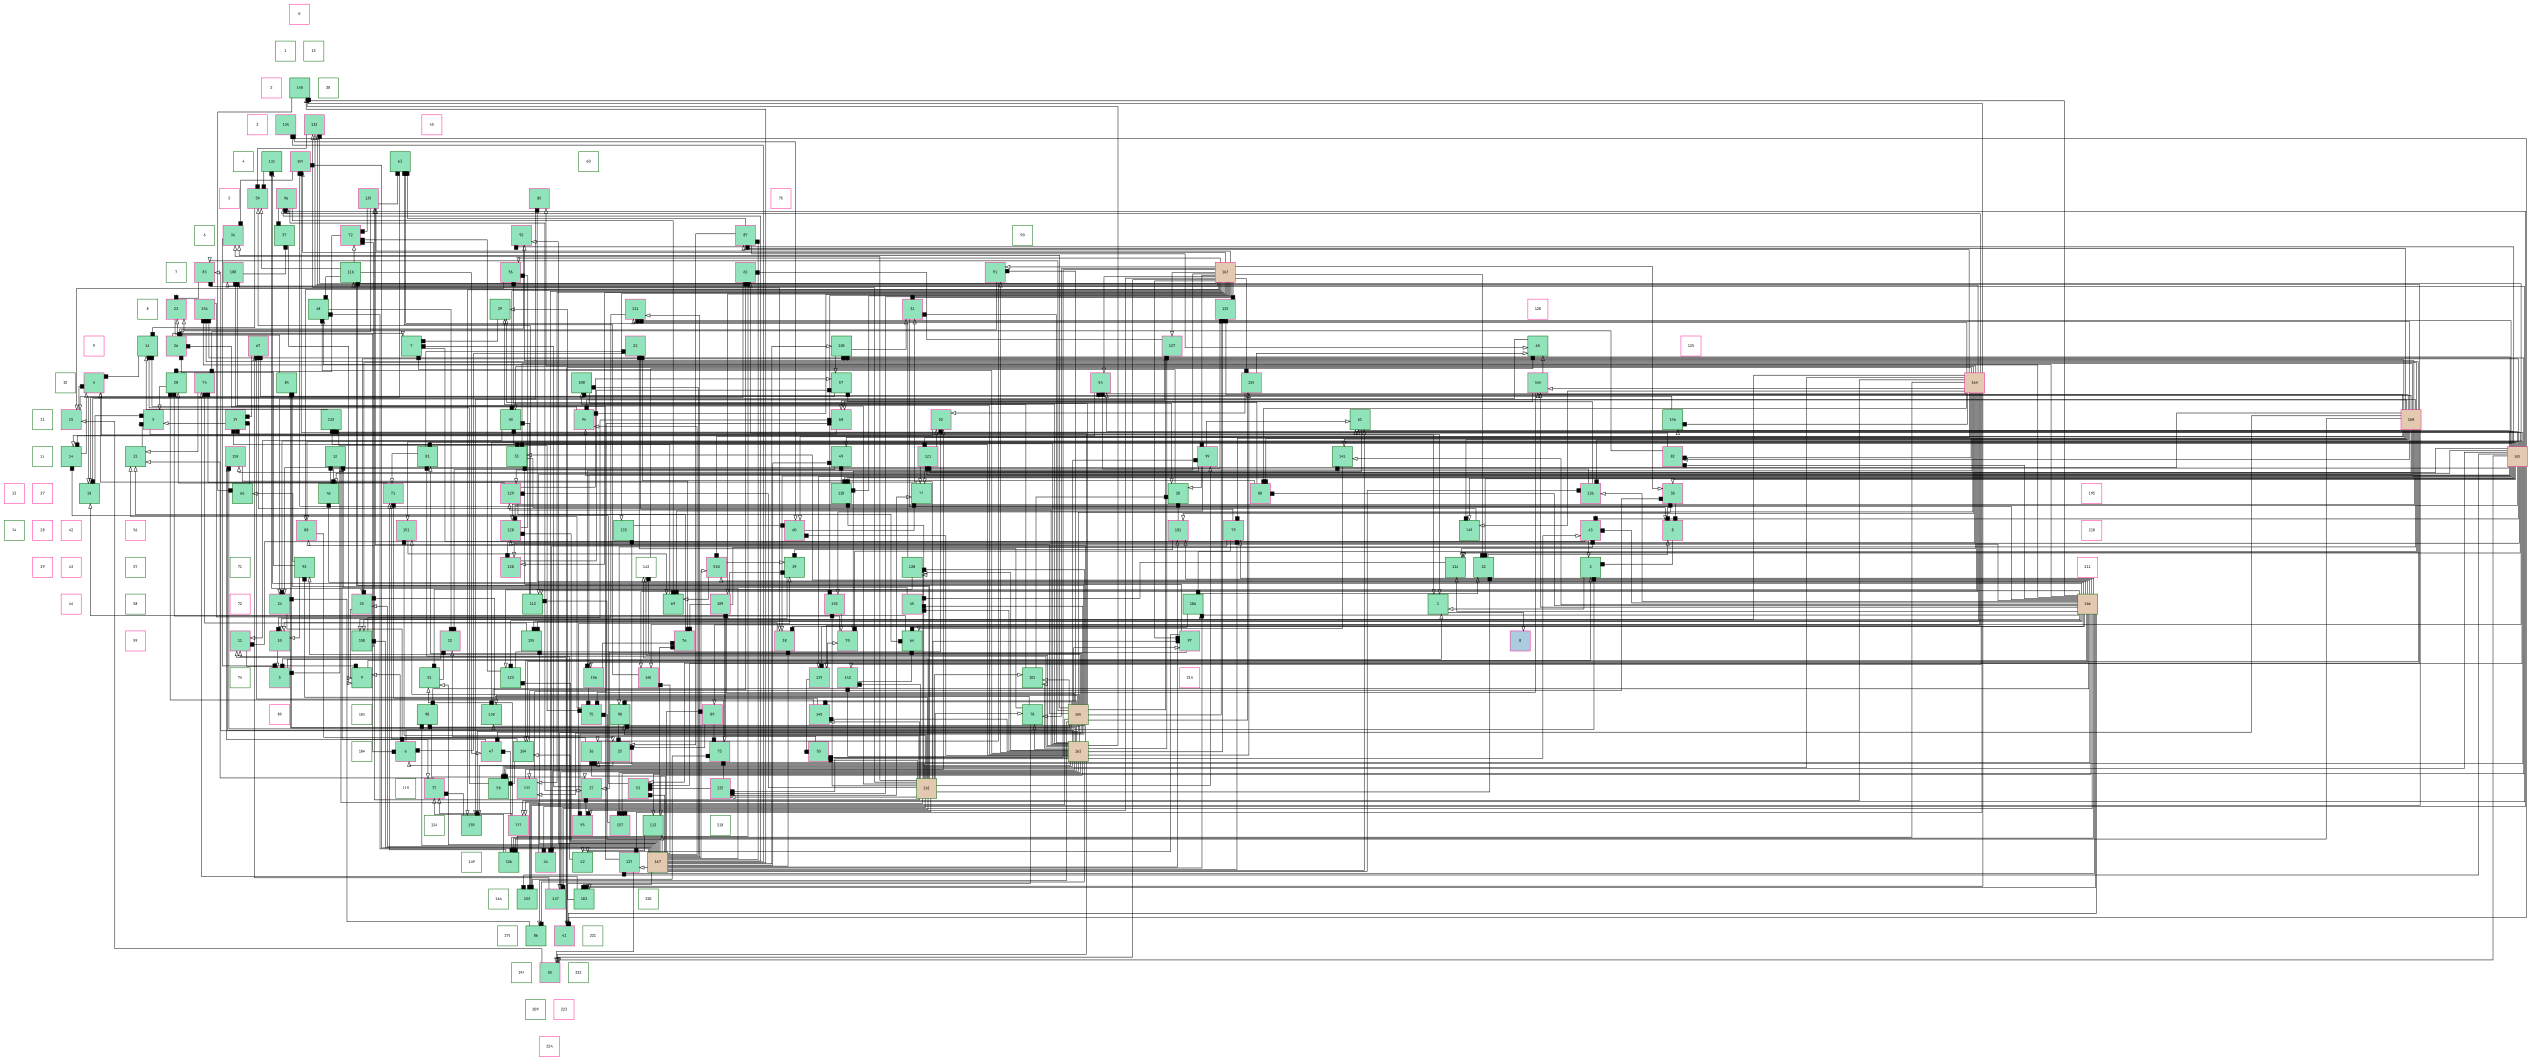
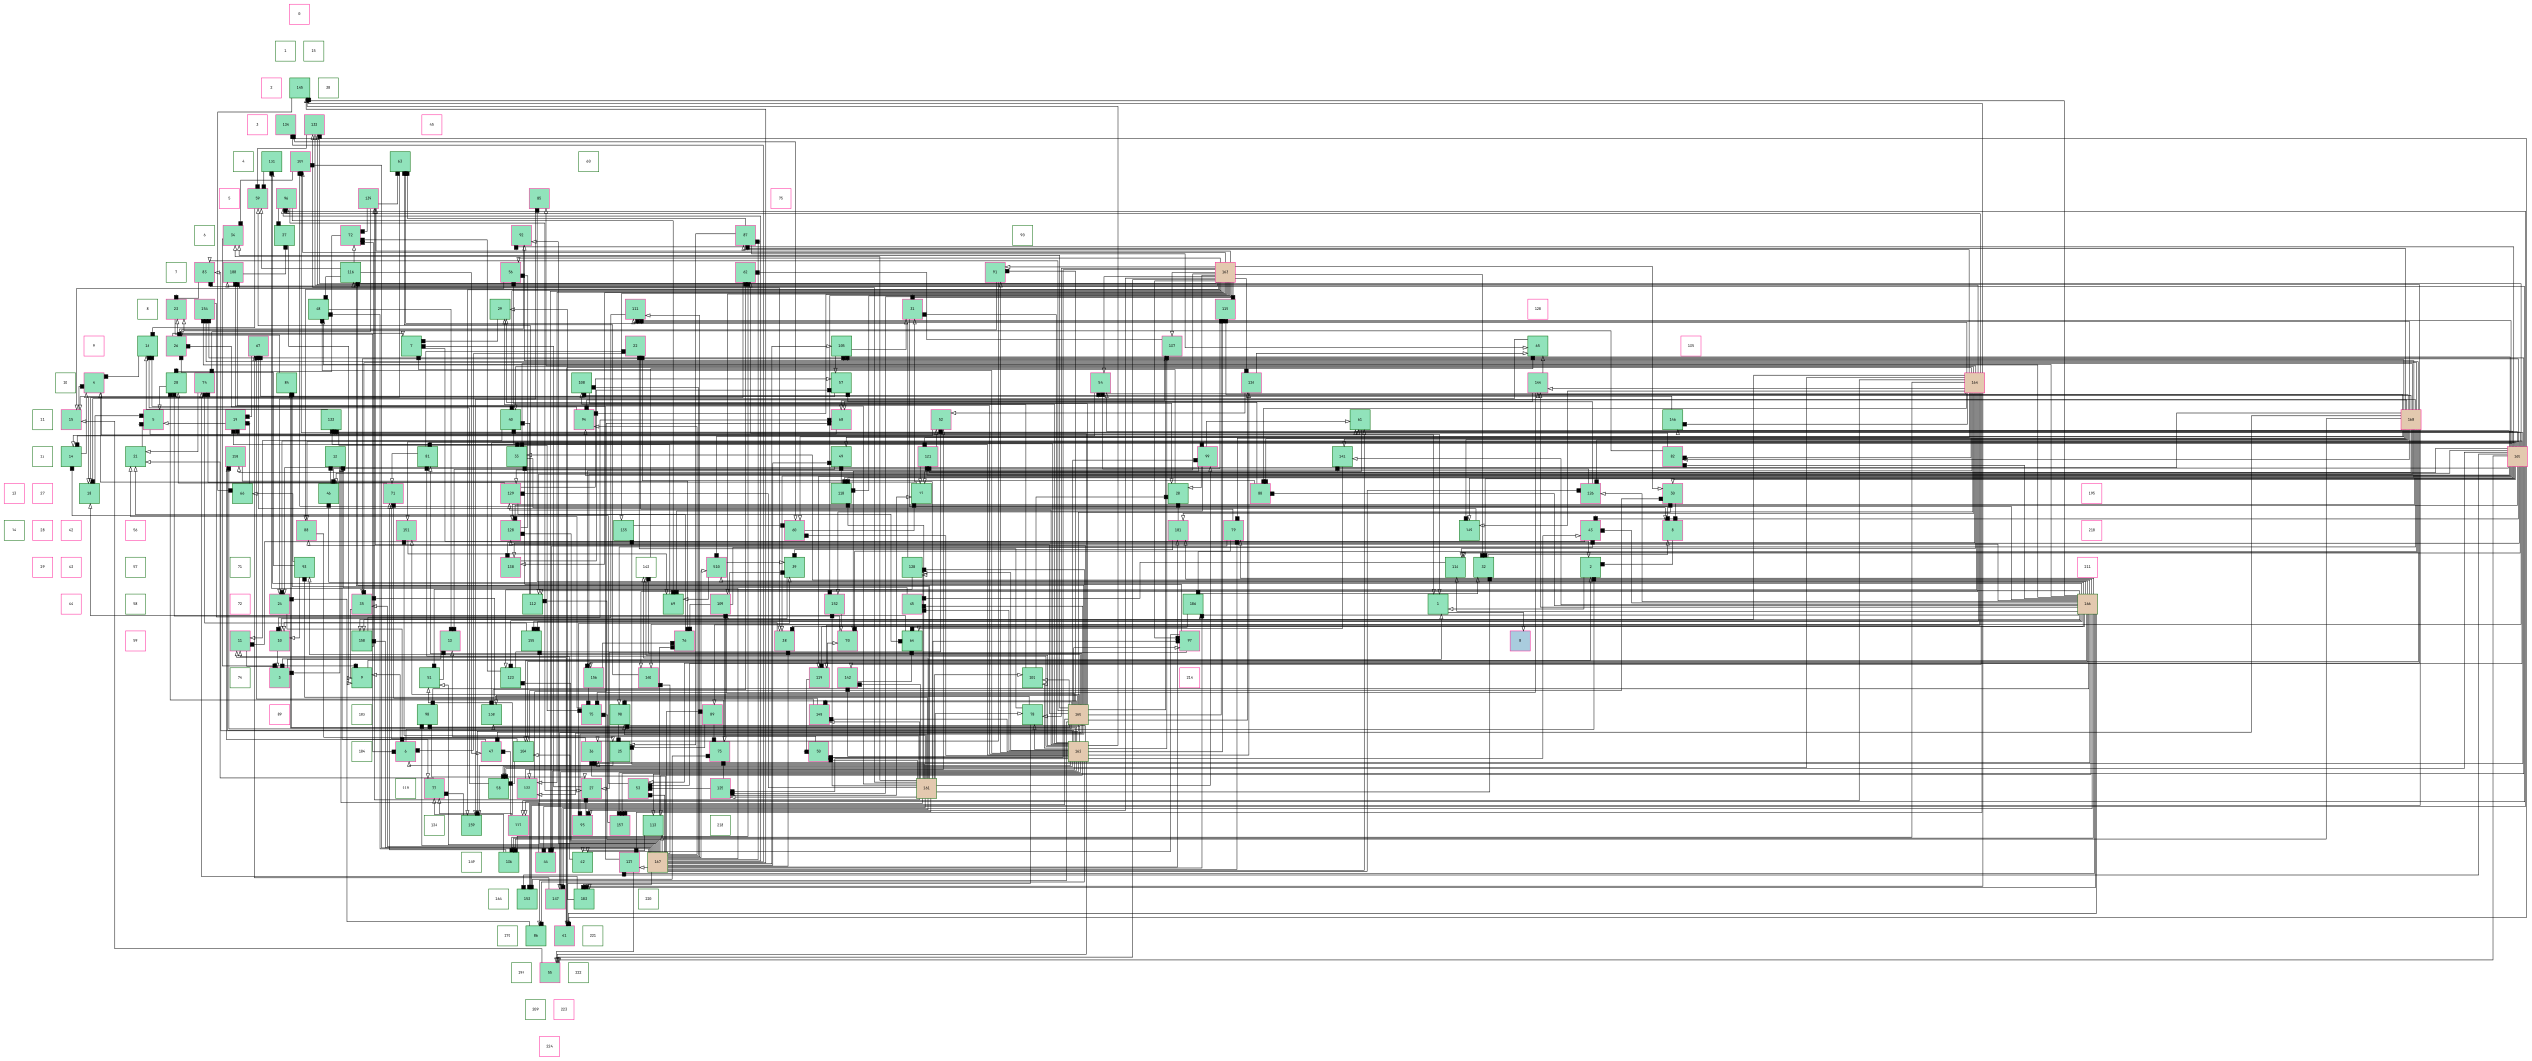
node "25": color deeppink -> darkgreen
